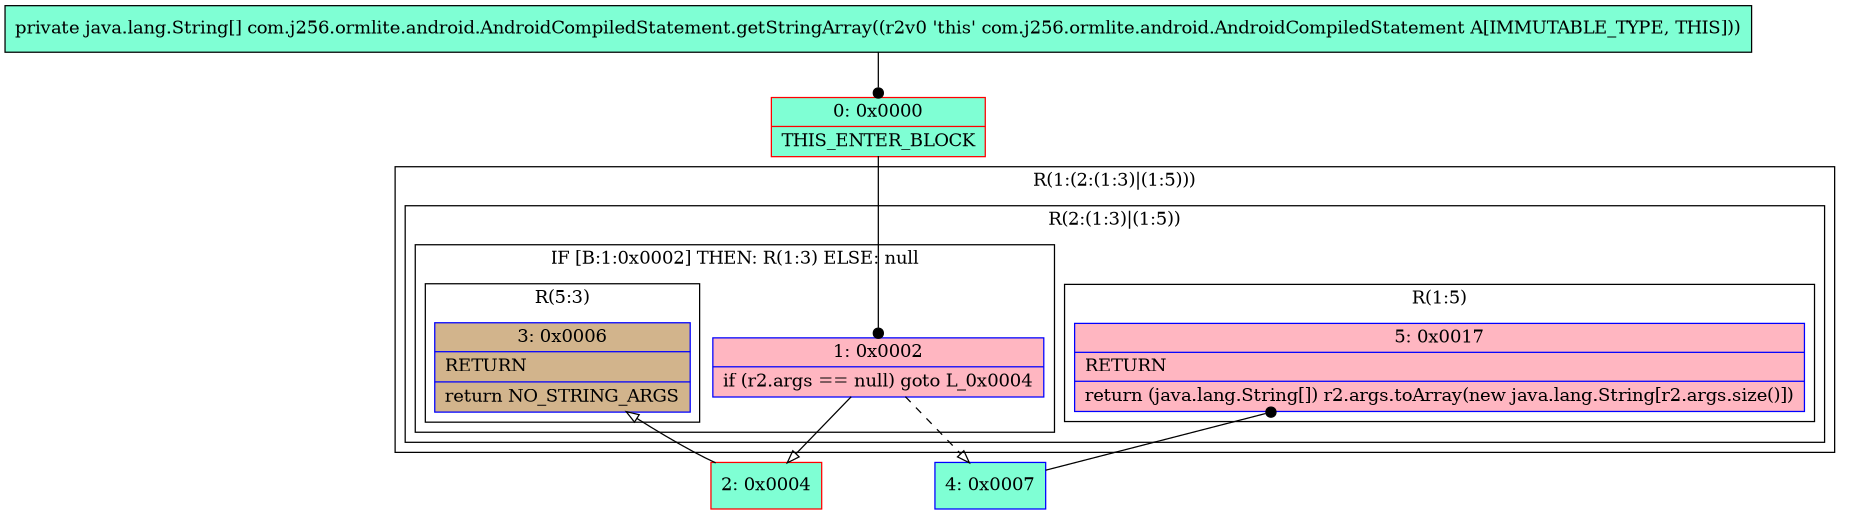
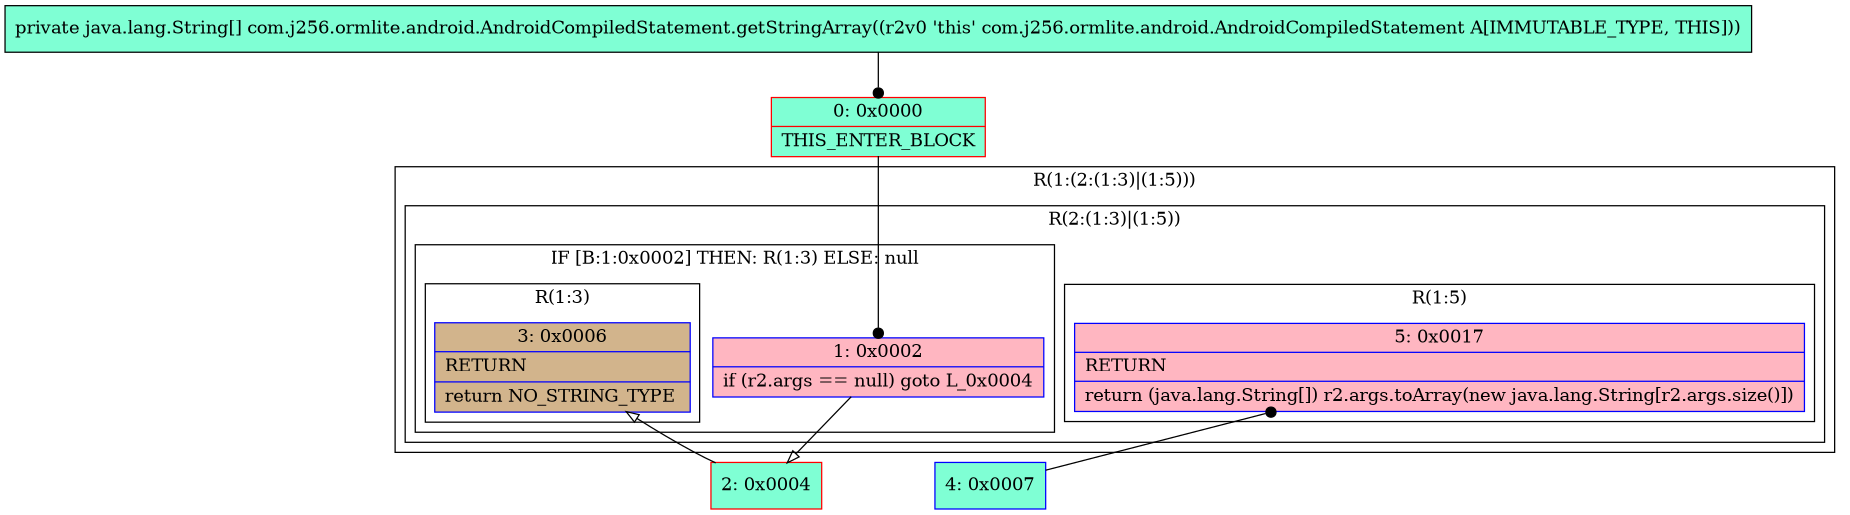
cluster "R(5:3)": label "R(5:3)" -> "R(1:3)"
node "3: 0x0006": text "return NO_STRING_ARGS" -> "return NO_STRING_TYPE"
edge "1: 0x0002" -> "4: 0x0007": removed
